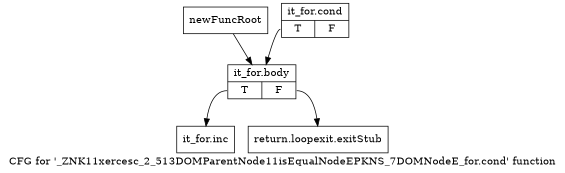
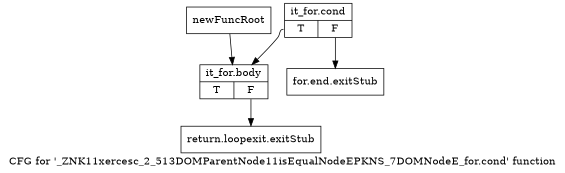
node "for.end.exitStub": added
node "it_for.inc": removed
